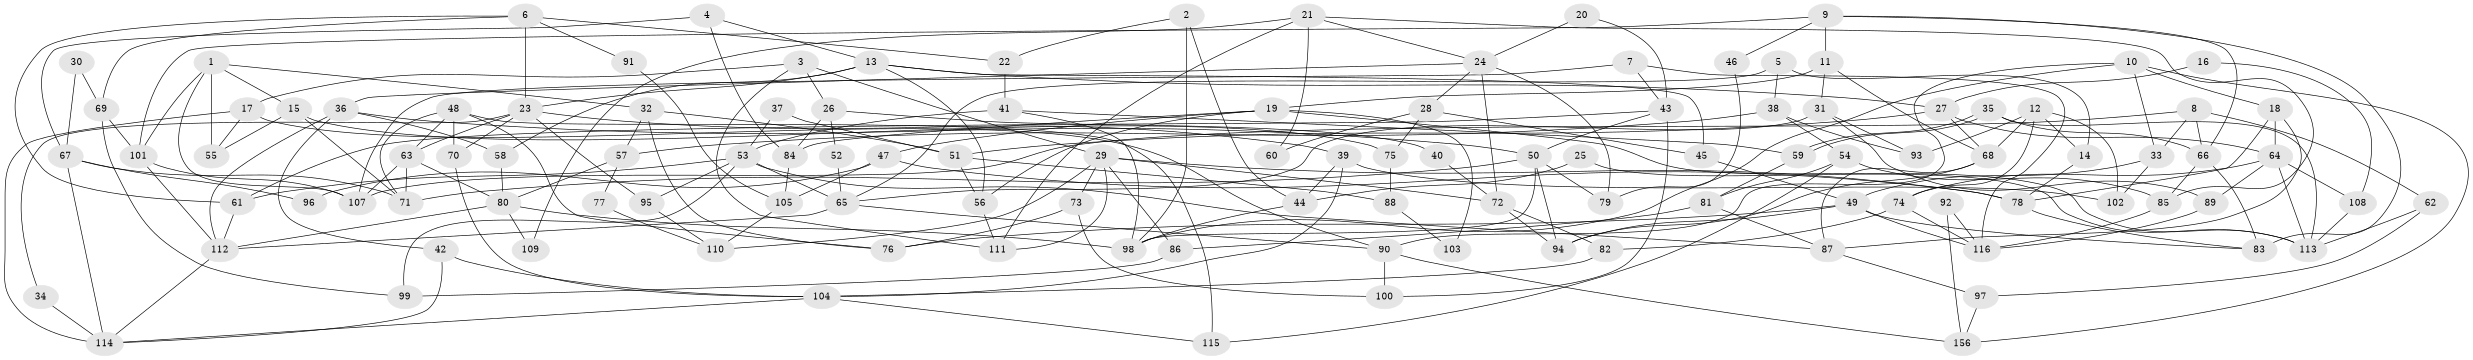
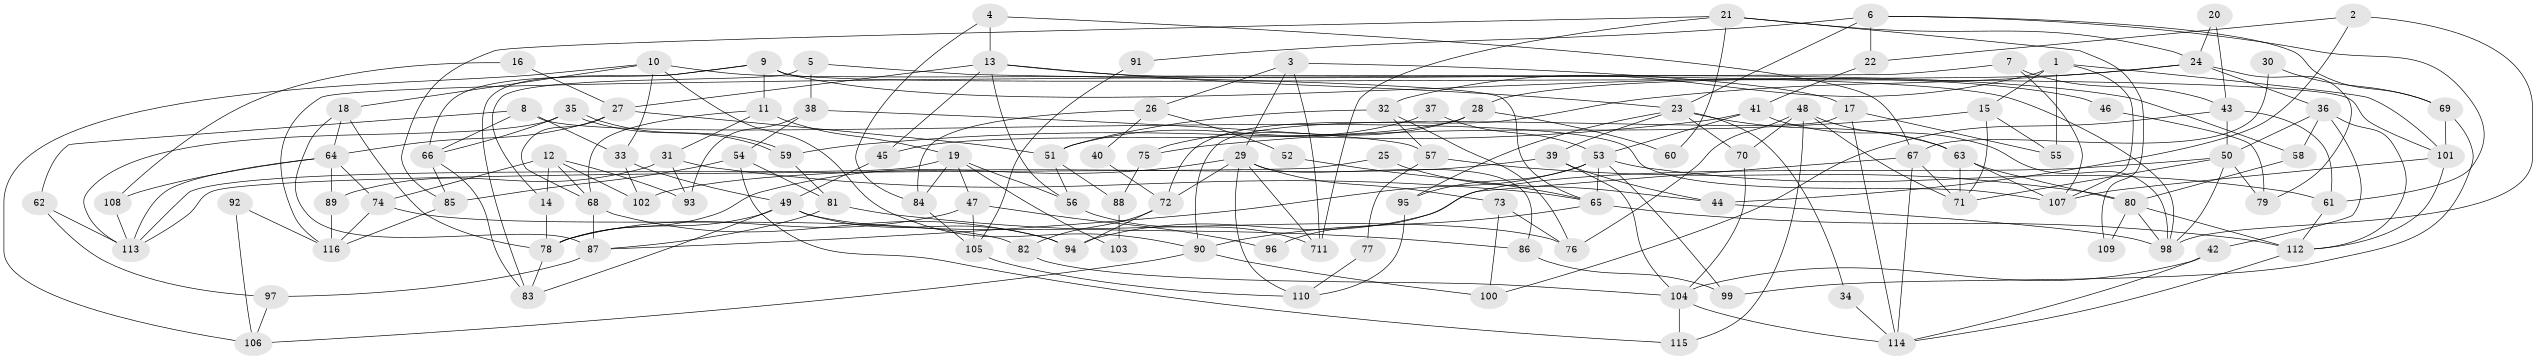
edge "49" -- "116": now "49" -- "78"
node "111": label "111" -> "711"
node "156": label "156" -> "106"
